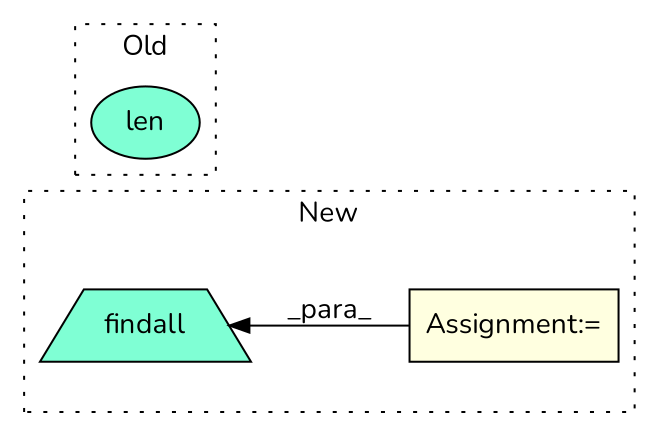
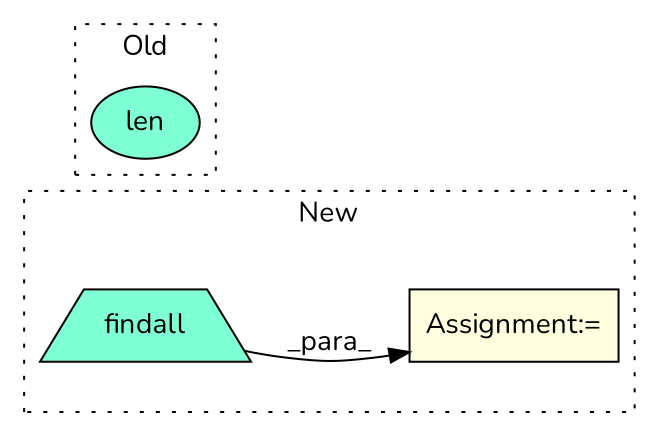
edge "Assignment:=" -> "findall": reversed
